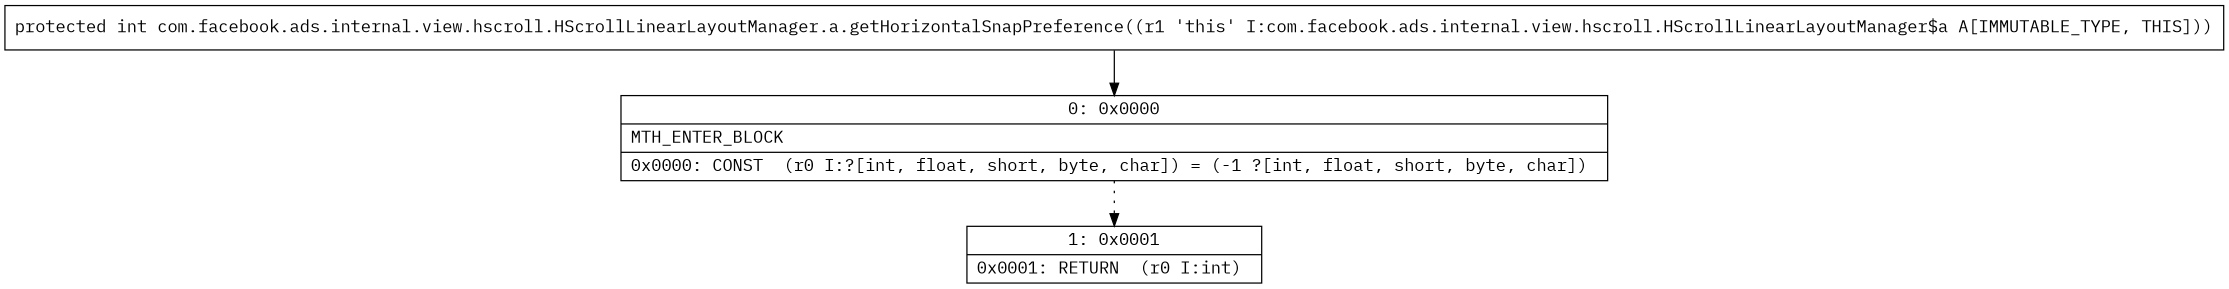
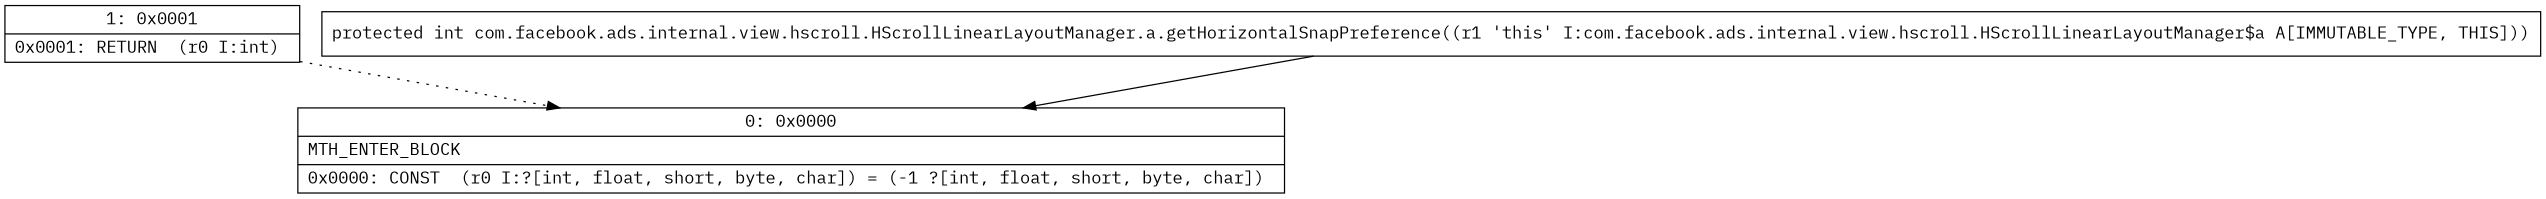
edge "0: 0x0000" -> "1: 0x0001": reversed
